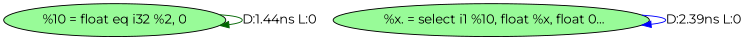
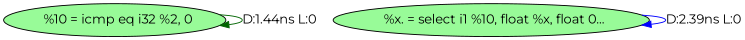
node "%10 = float eq i32 %2, 0": label "%10 = float eq i32 %2, 0" -> "%10 = icmp eq i32 %2, 0"
